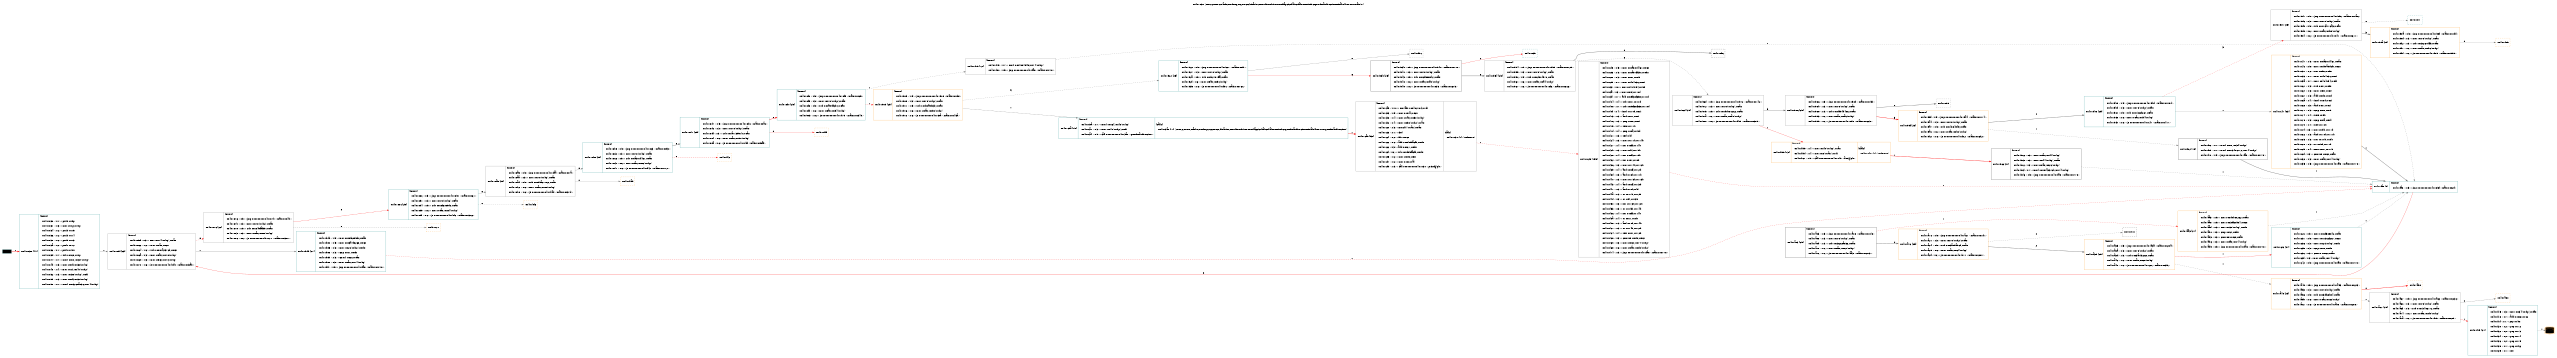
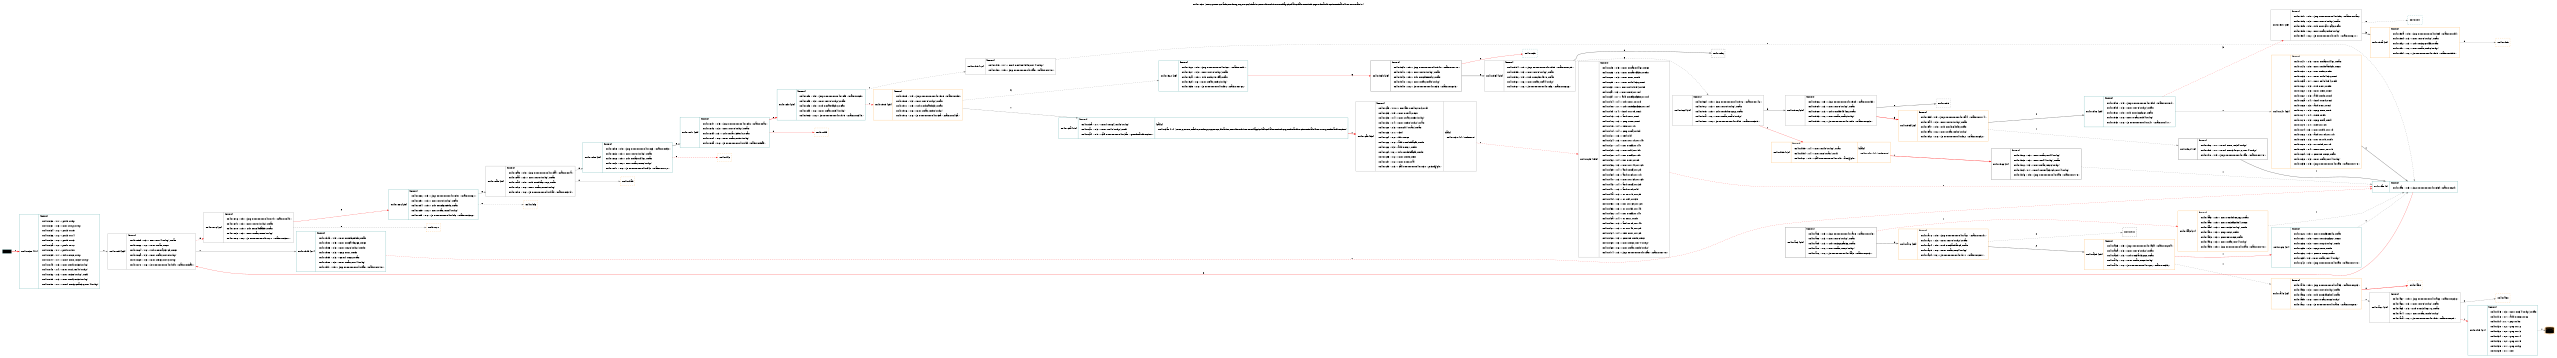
node "0x401f9c": removed
